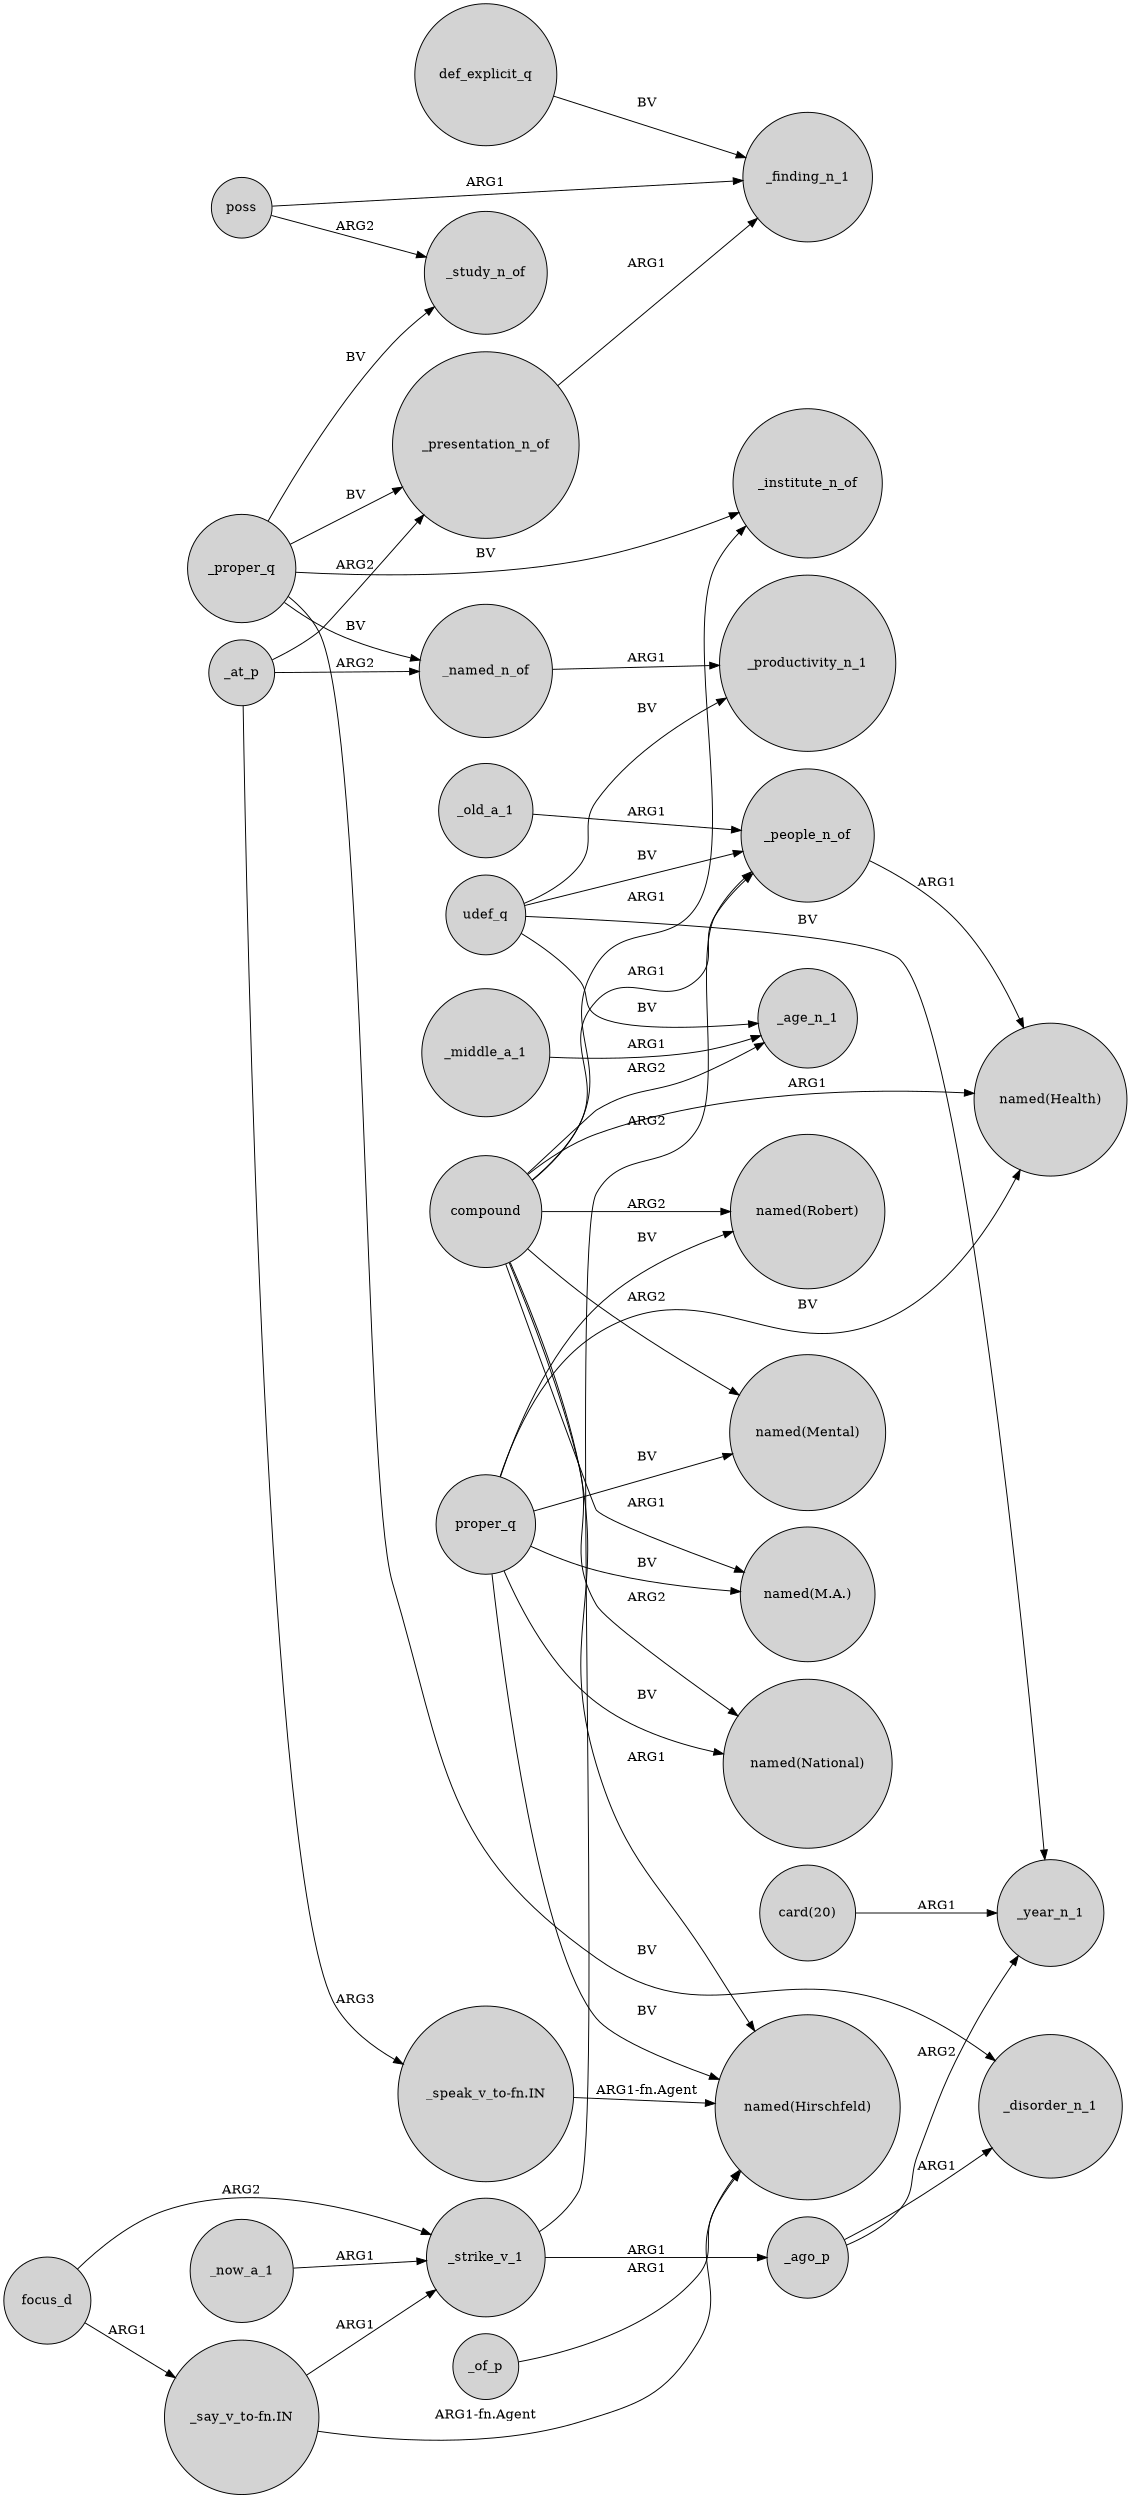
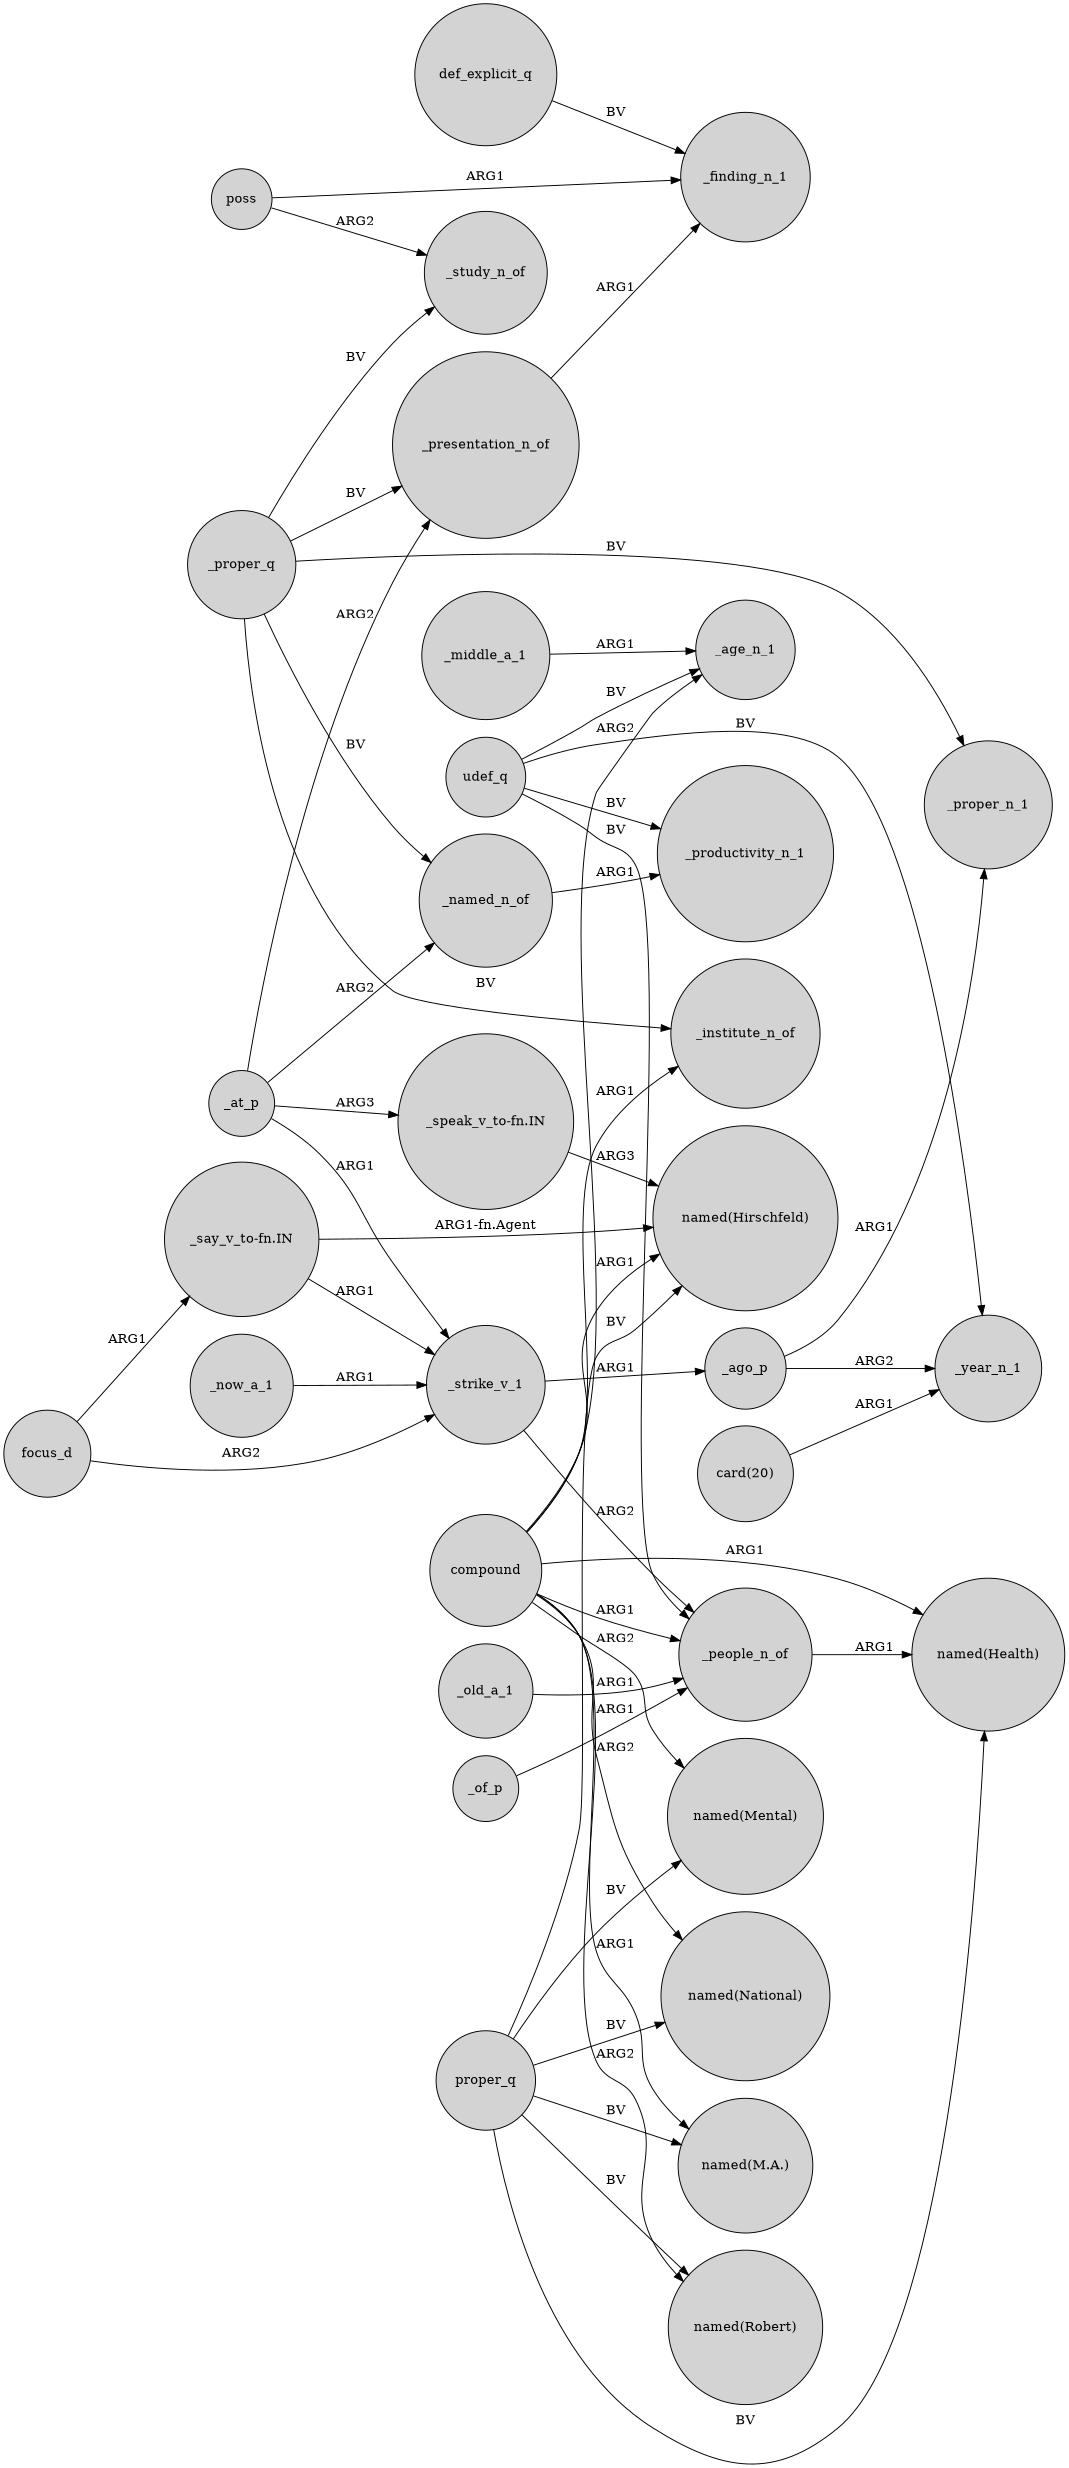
edge "_at_p" -> "_strike_v_1": added, label "ARG1"
edge "_speak_v_to-fn.IN" -> "named(Hirschfeld)": label "ARG1-fn.Agent" -> "ARG3"
node "_disorder_n_1": label "_disorder_n_1" -> "_proper_n_1"
edge "_of_p" -> "named(Hirschfeld)": now "_of_p" -> "_people_n_of"
